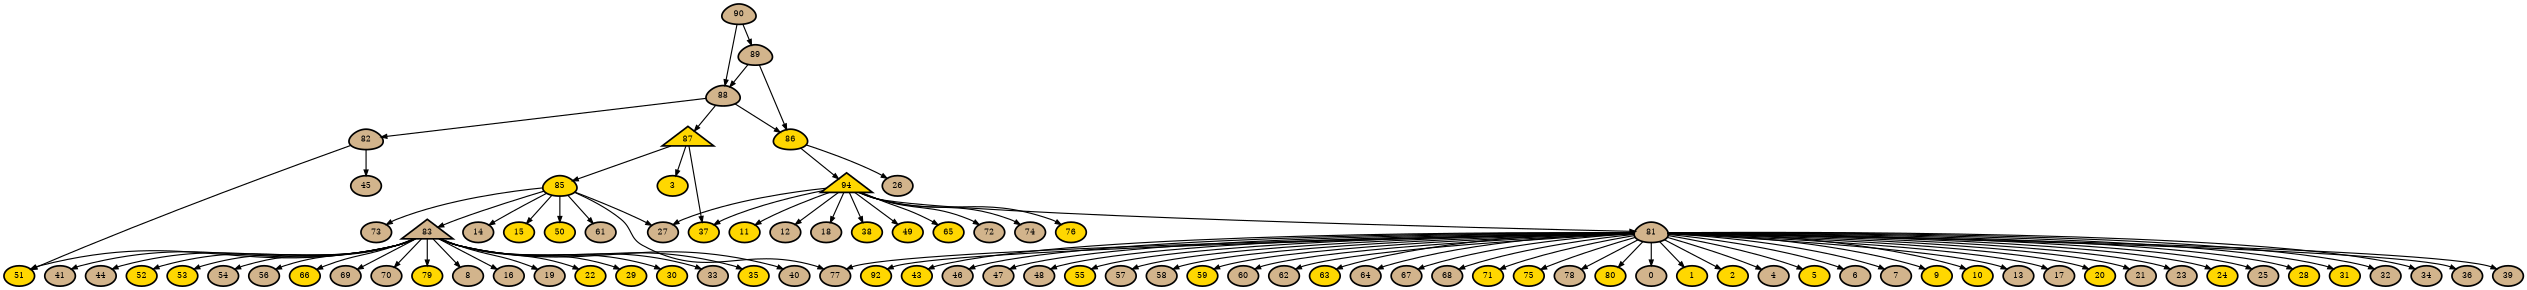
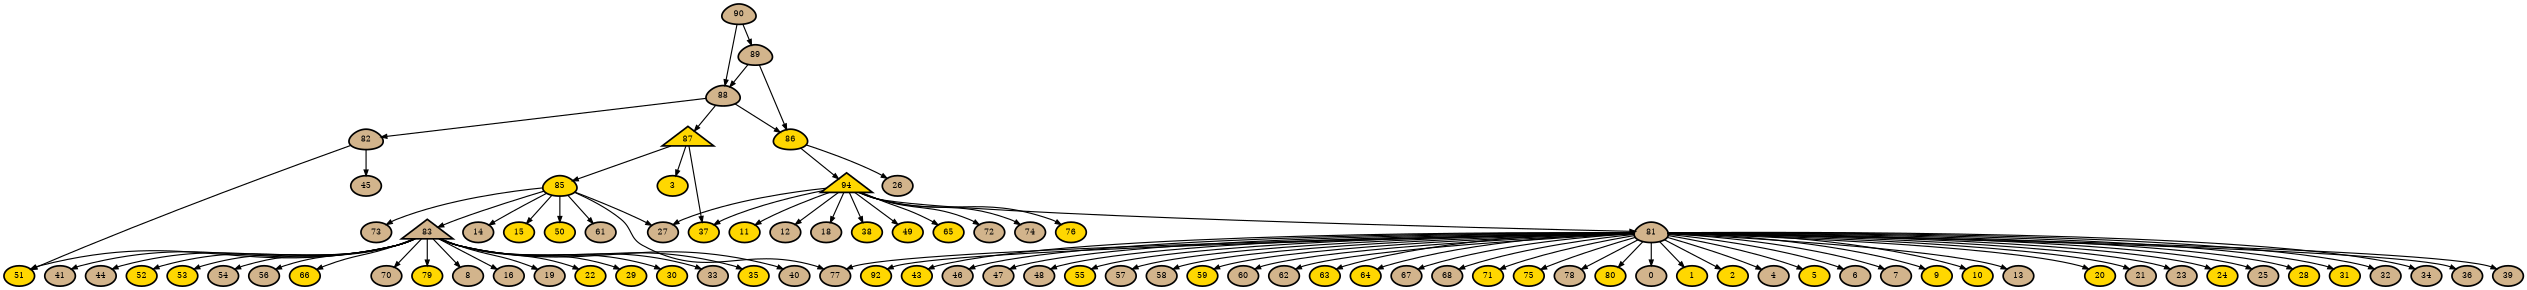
node "69": removed
node "64": fillcolor tan -> gold
node "17": removed
